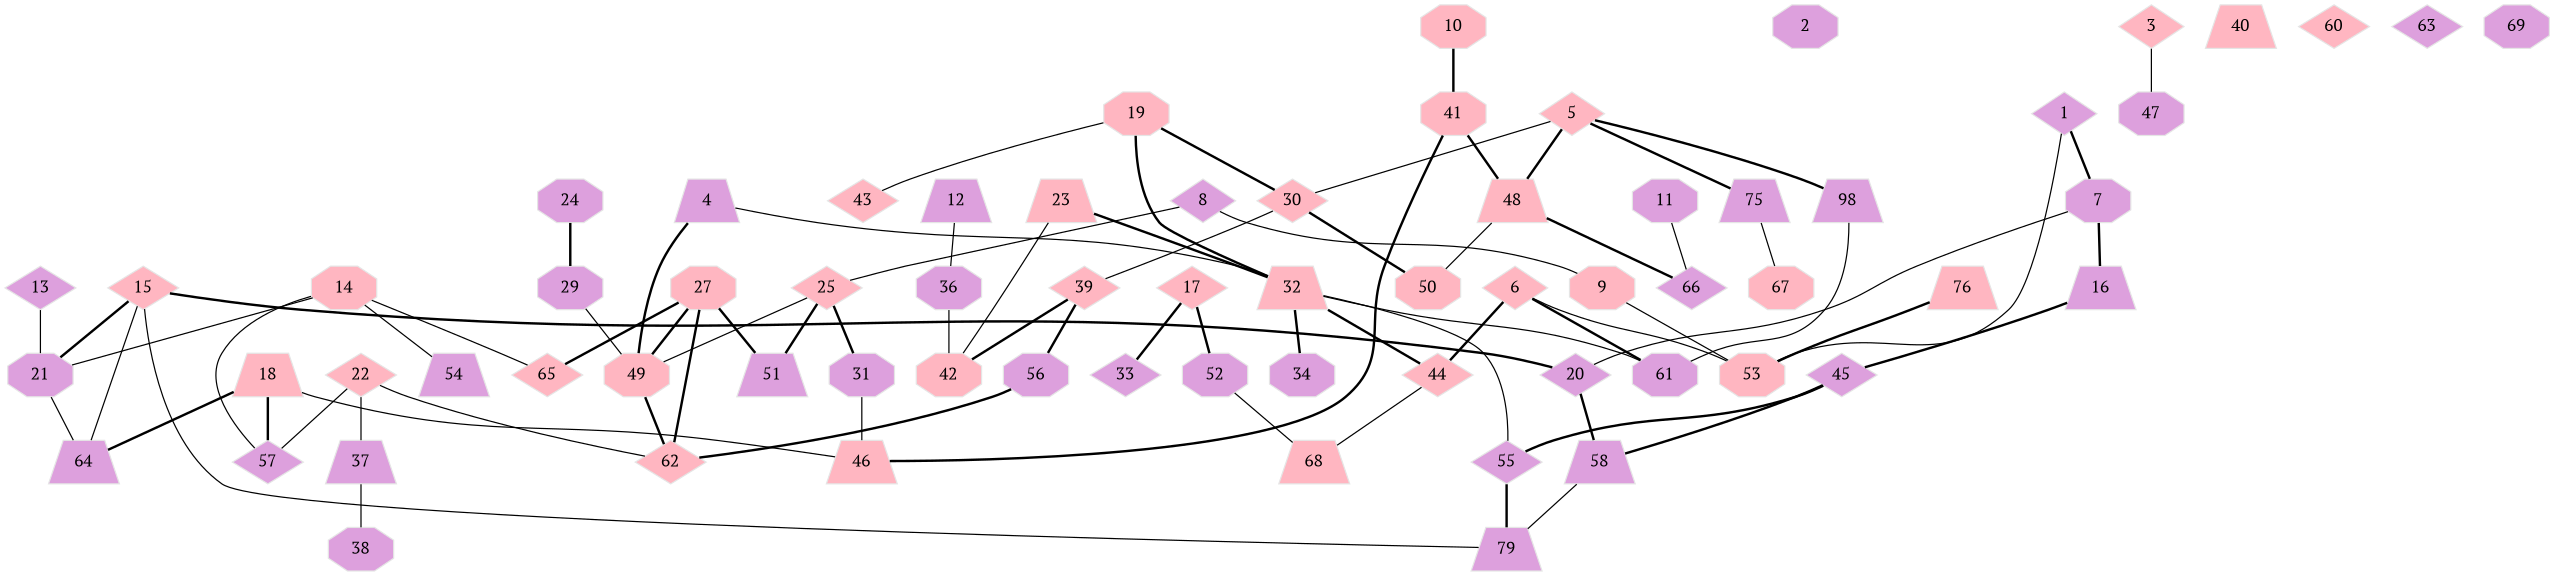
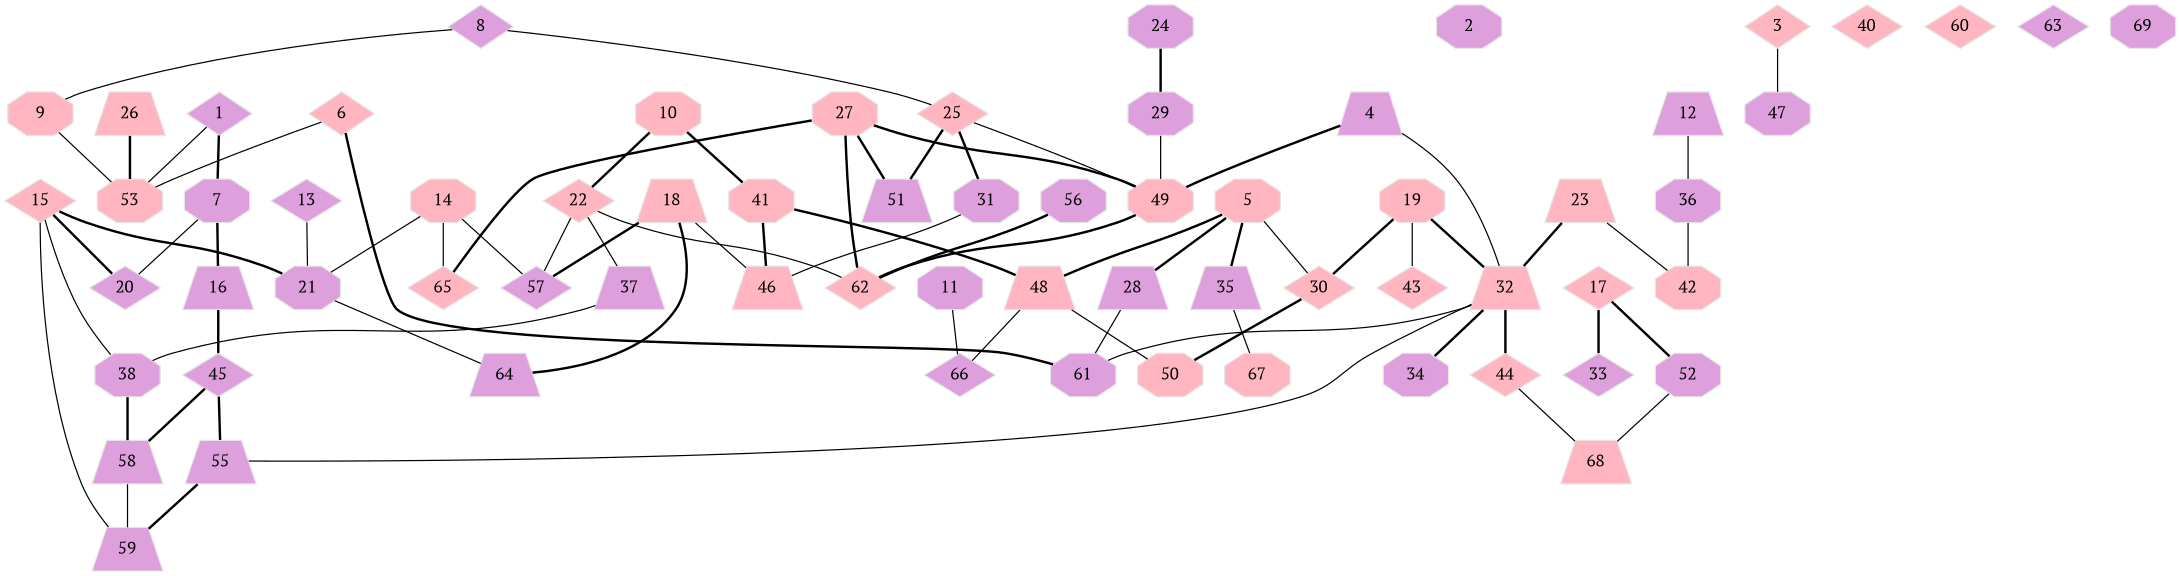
node "40": shape trapezium -> diamond
node "5": shape diamond -> octagon
edge "10" -- "22": added
node "75": label "75" -> "35"
node "98": label "98" -> "28"
edge "48" -- "66": style bold -> solid
node "39": removed
node "76": label "76" -> "26"
edge "6" -- "44": removed
edge "15" -- "64": now "15" -- "38"
node "54": removed
edge "20" -- "58": now "38" -- "58"
node "55": shape diamond -> trapezium
node "79": label "79" -> "59"
